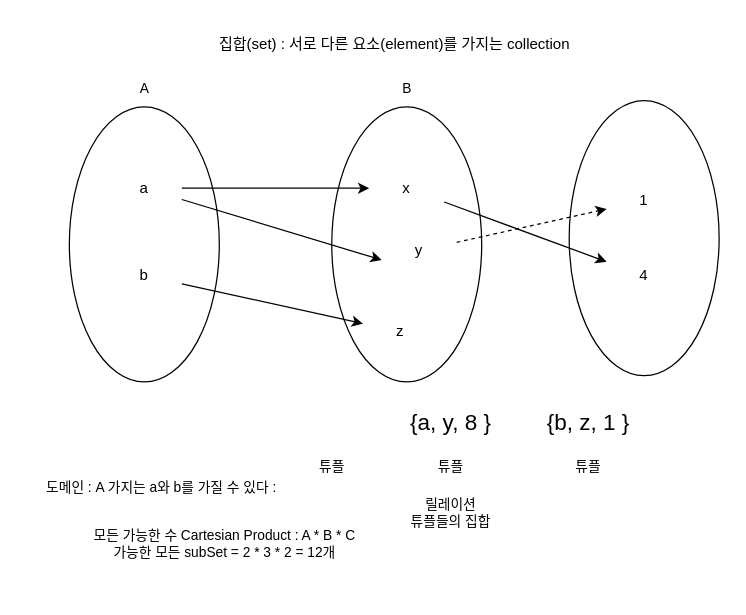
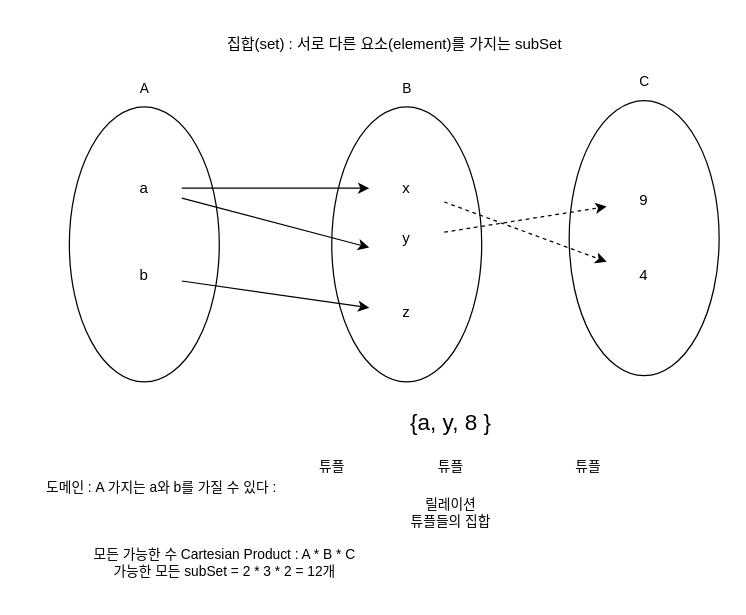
node "집합(set) : 서로 다른 요소(element)를 가지는 collection": label "집합(set) : 서로 다른 요소(element)를 가지는 collection" -> "집합(set) : 서로 다른 요소(element)를 가지는 subSet"
node "C": added
node "1": label "1" -> "9"
edge "x" -> "4": style solid -> dashed
node "y": moved (419, 251) -> (407, 238)
node "z": moved (401, 332) -> (407, 313)
node "{b, z, 1 }": removed
node "모든 가능한 수 Cartesian Product : A * B * C 가능한 모든 subSet = 2 * 3 * 2 = 12개": moved (224, 544) -> (224, 563)
